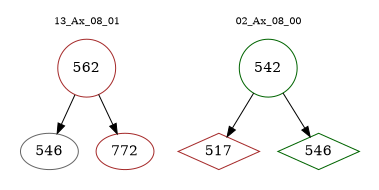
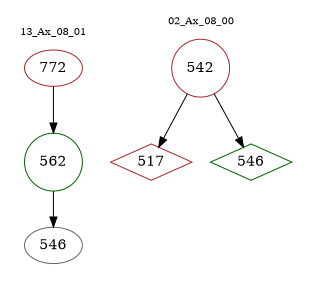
node "562": color brown -> darkgreen
node "542": color darkgreen -> brown
edge "562" -> "772": reversed
